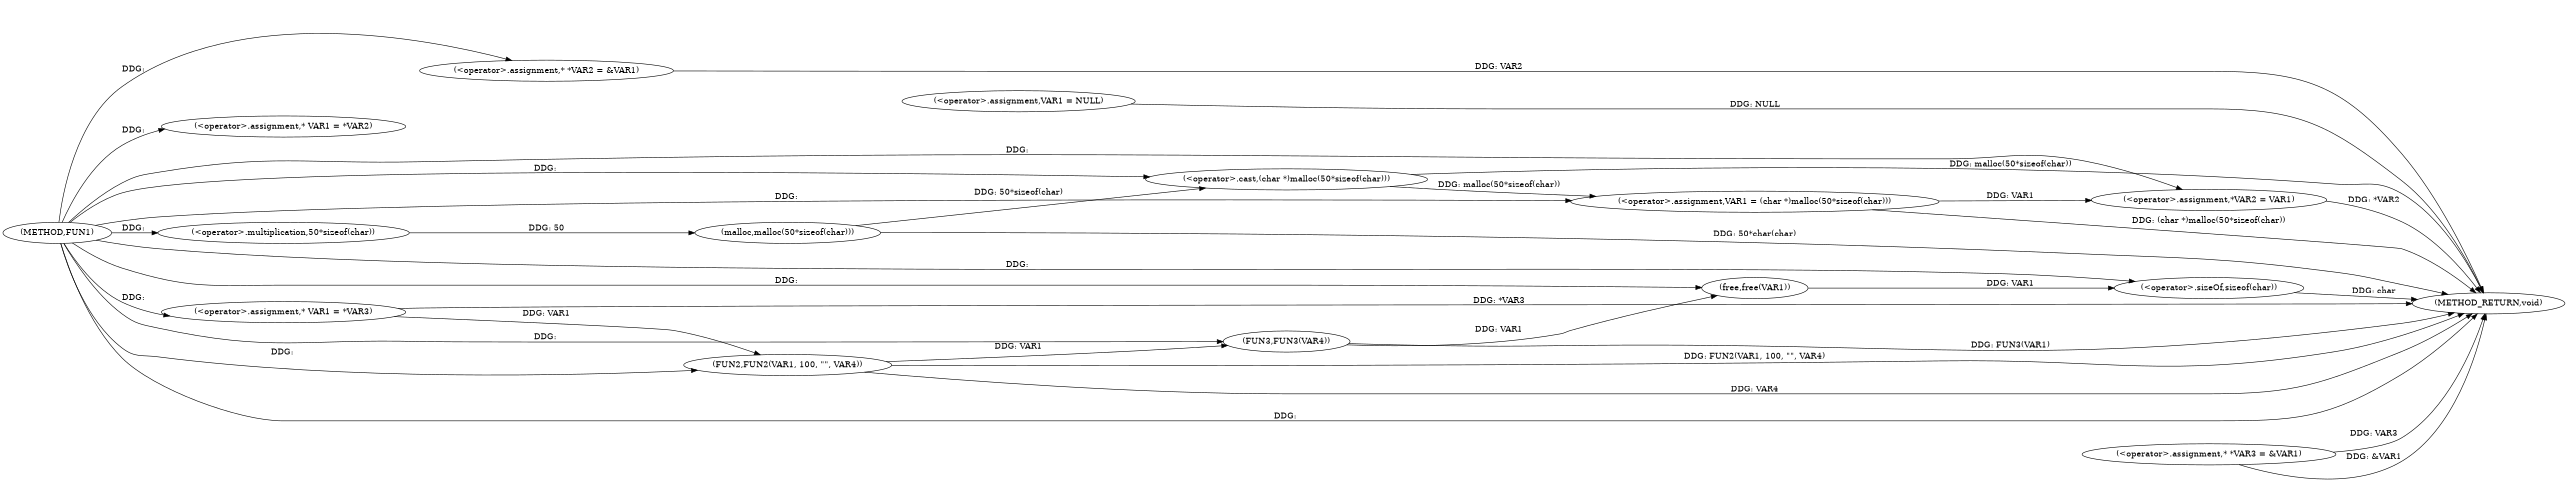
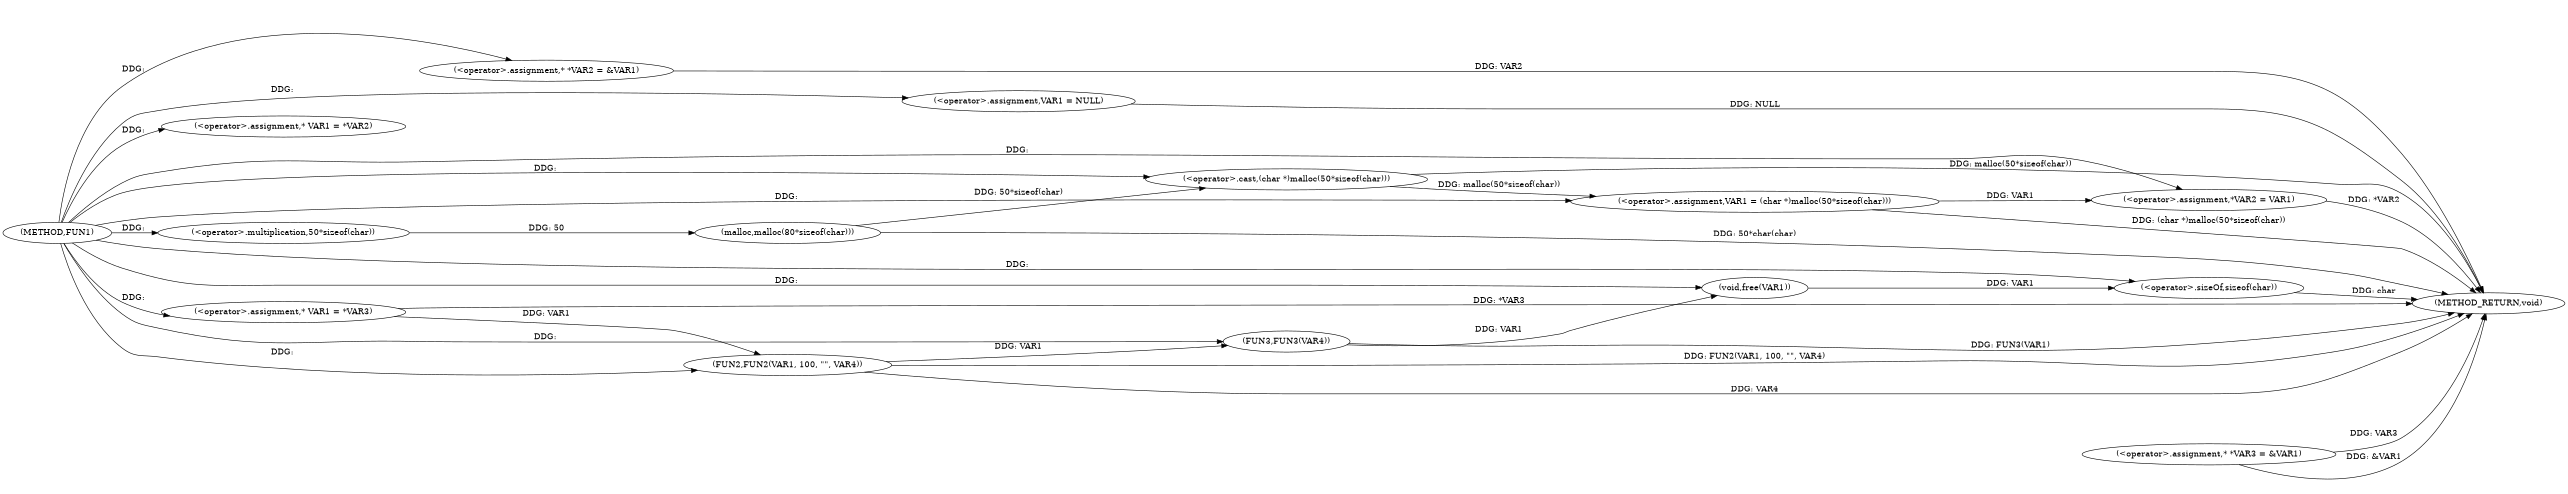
node "(malloc,malloc(50*sizeof(char)))": label "(malloc,malloc(50*sizeof(char)))" -> "(malloc,malloc(80*sizeof(char)))"
node "(free,free(VAR1))": label "(free,free(VAR1))" -> "(void,free(VAR1))"
edge "(METHOD,FUN1)" -> "(METHOD_RETURN,void)": now "(METHOD,FUN1)" -> "(<operator>.assignment,VAR1 = NULL)"
